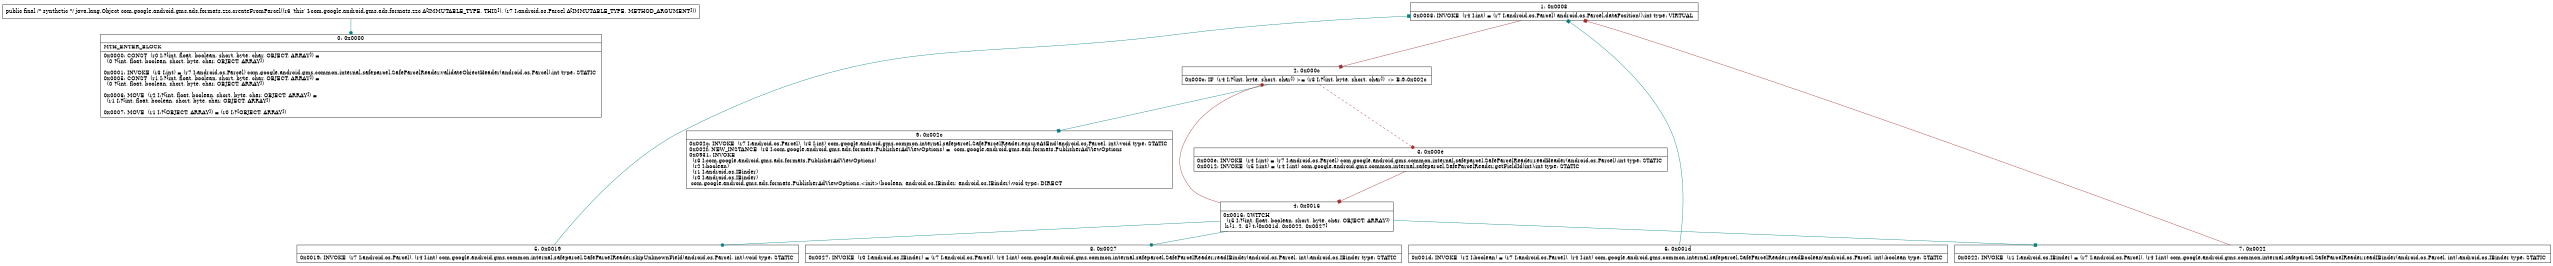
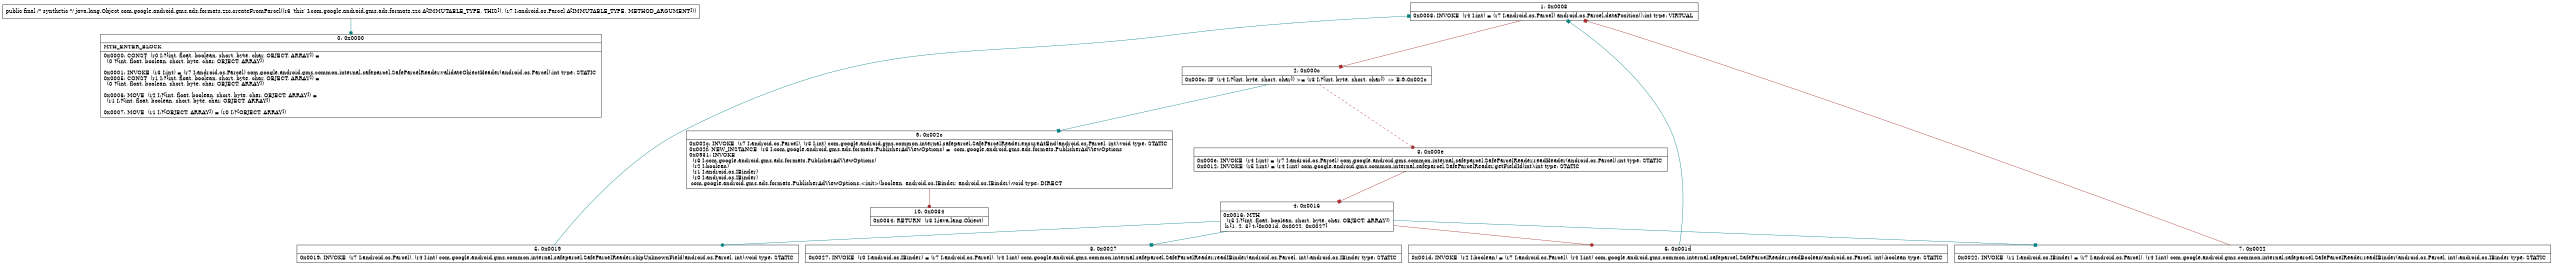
edge "4: 0x0016" -> "2: 0x000c": now "4: 0x0016" -> "6: 0x001d"
node "4: 0x0016": text "0x0016: SWITCH" -> "0x0016: MTH"
node "10: 0x0034": added
edge "4: 0x0016" -> "8: 0x0027": arrowhead dot -> box
